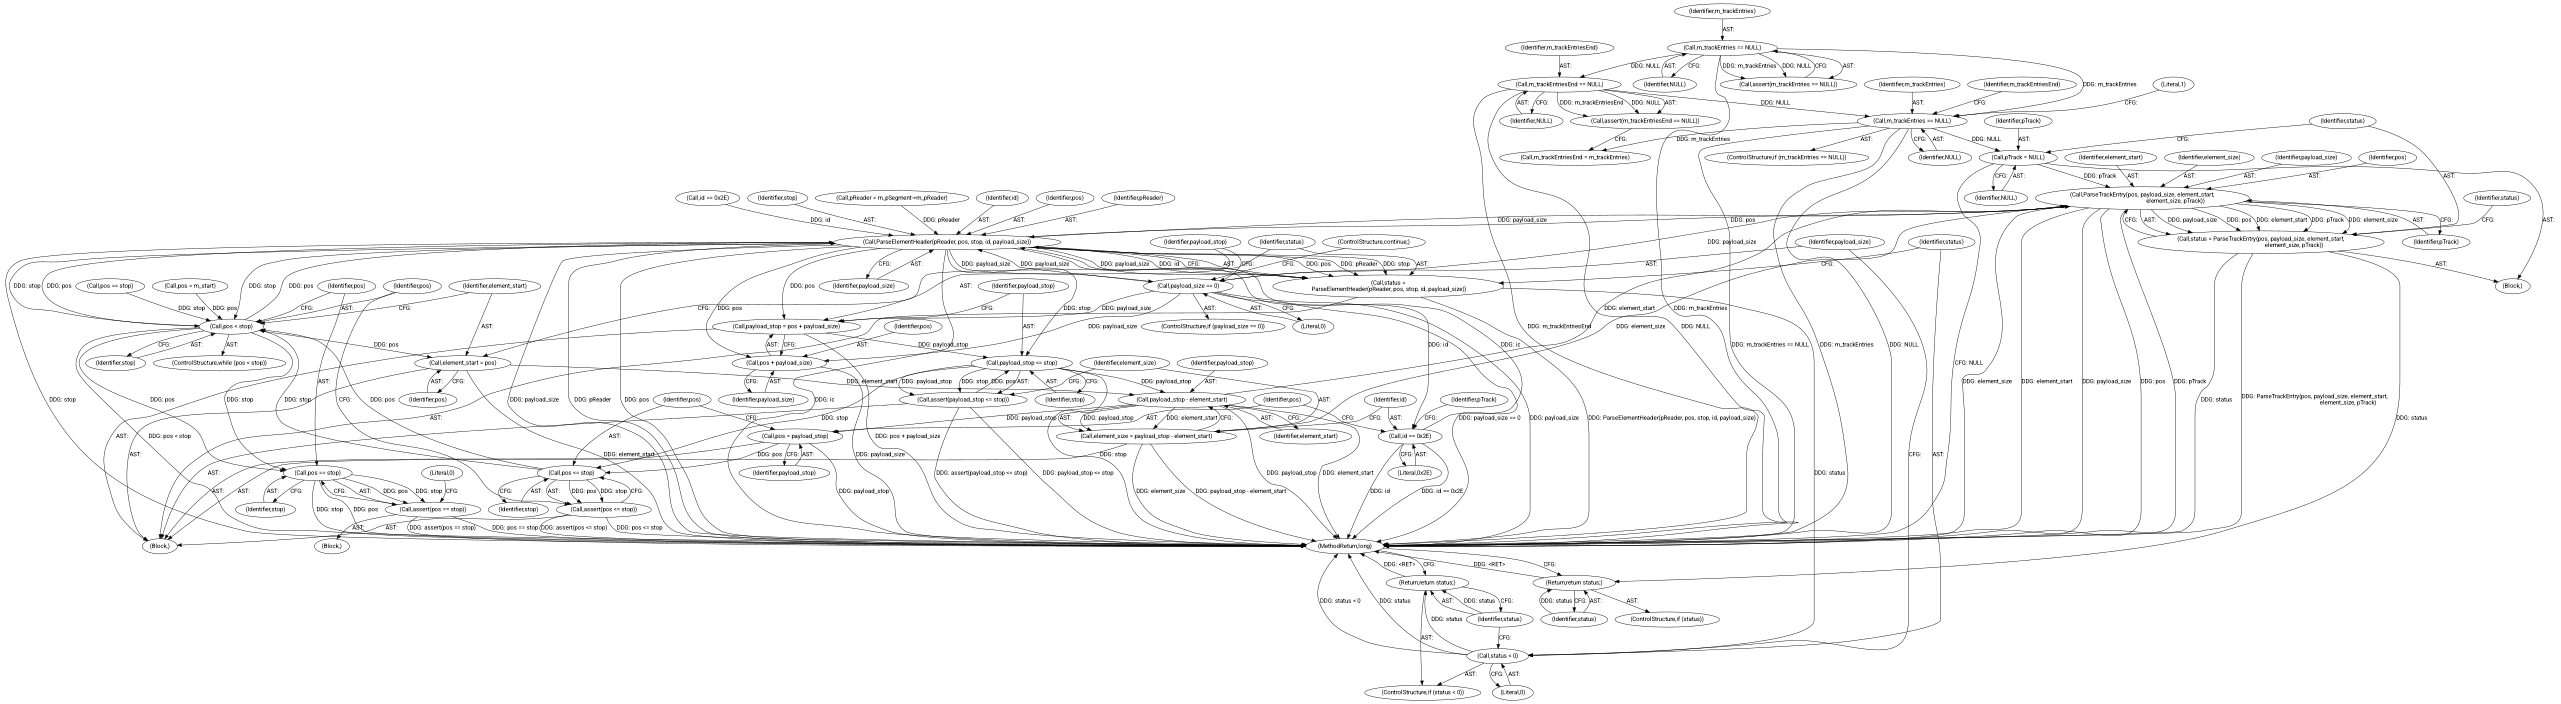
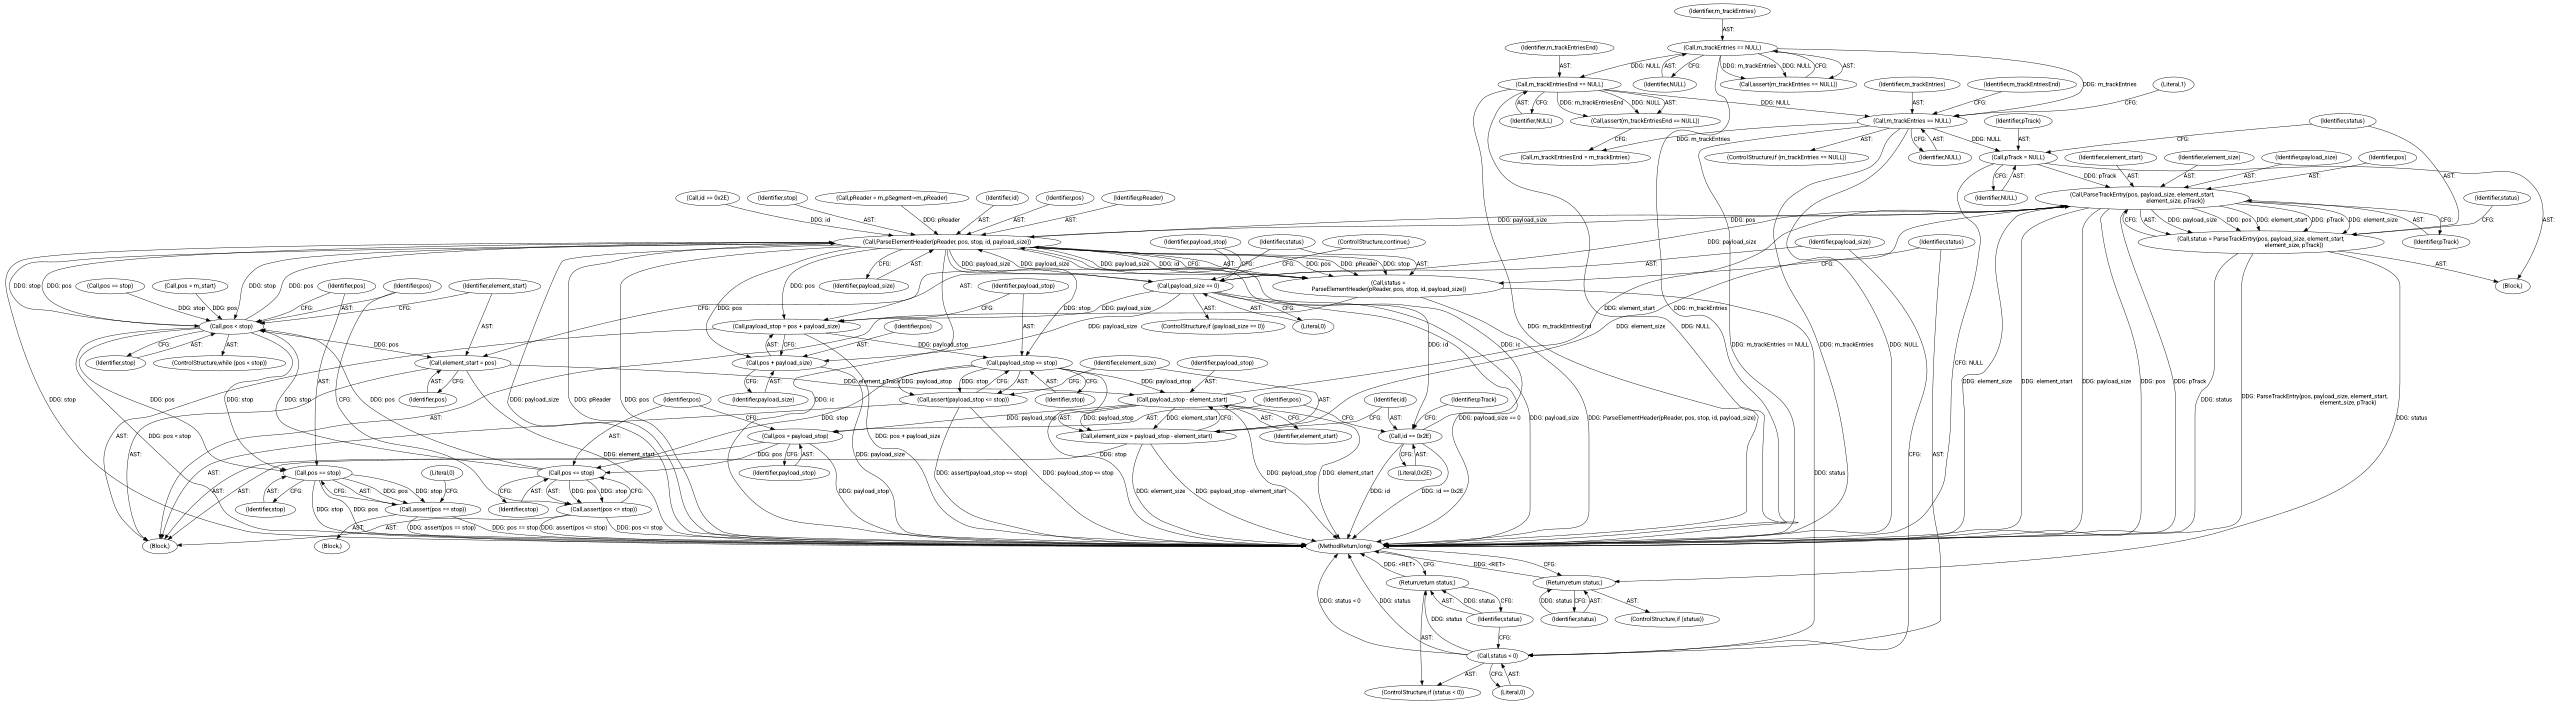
edge "(Call,element_start = pos)" -> "(Call,payload_stop - element_start)": label "DDG: element_start" -> "DDG: element_pTrack"
edge "(Call,assert(payload_stop <= stop))" -> "(Call,payload_stop <= stop)": label "DDG: pos" -> "CFG: "
